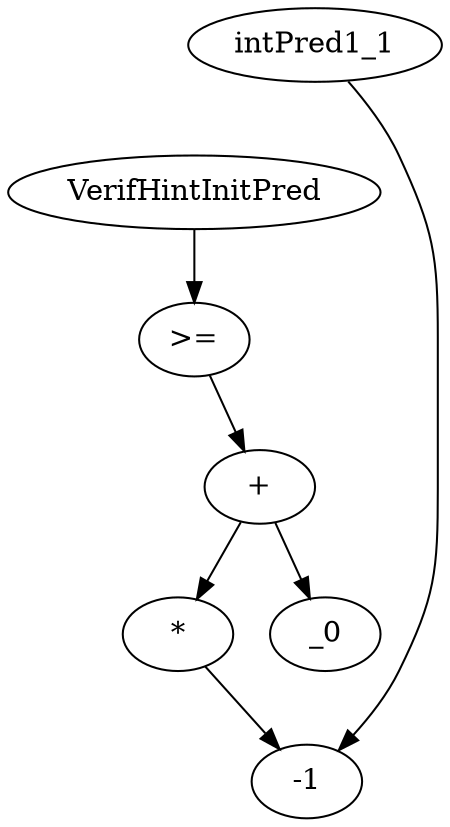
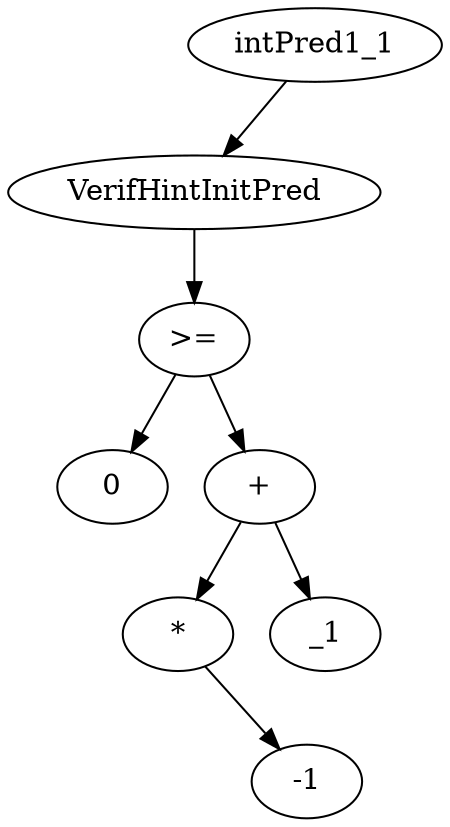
edge "intPred1_1" -> "-1": now "intPred1_1" -> "VerifHintInitPred"
node "0": added
node "_0": label "_0" -> "_1"
